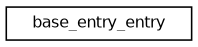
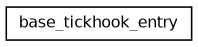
node "base_entry_entry": label "base_entry_entry" -> "base_tickhook_entry"
